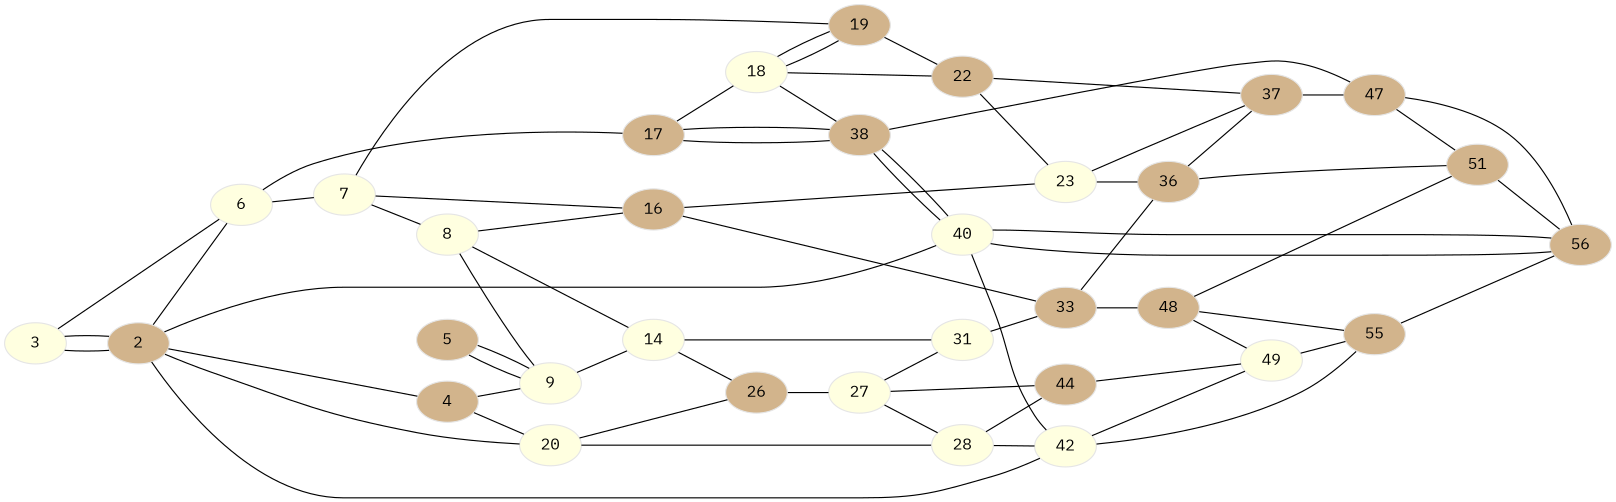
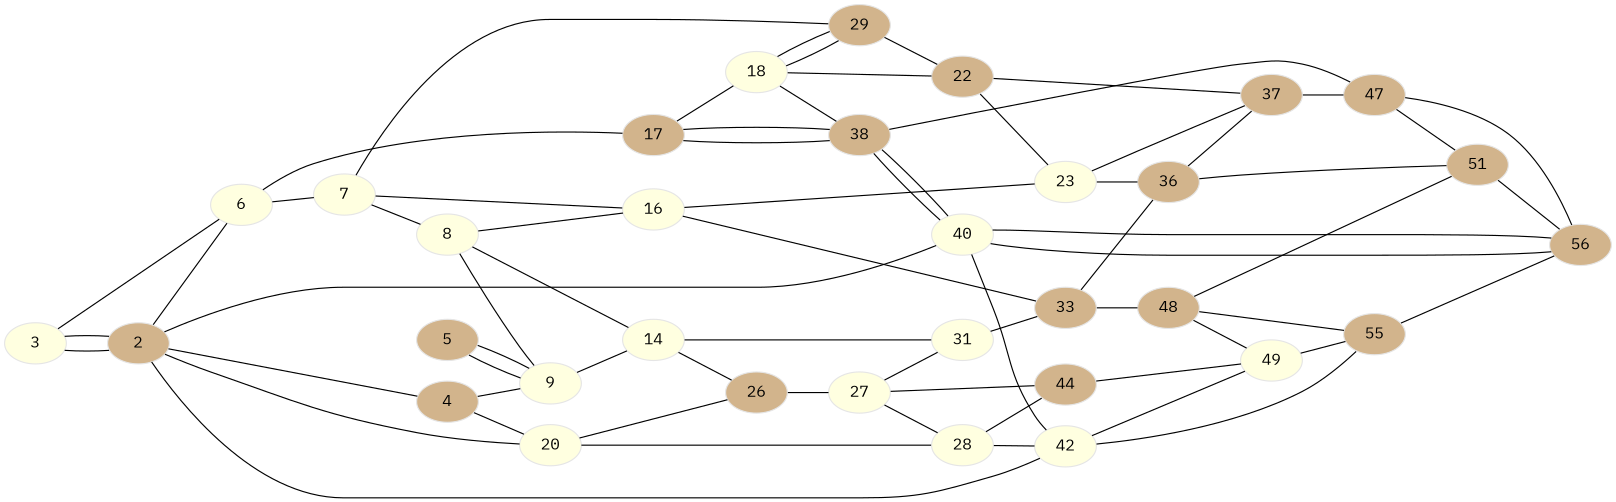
node "19": label "19" -> "29"
node "16": fillcolor tan -> lightyellow
